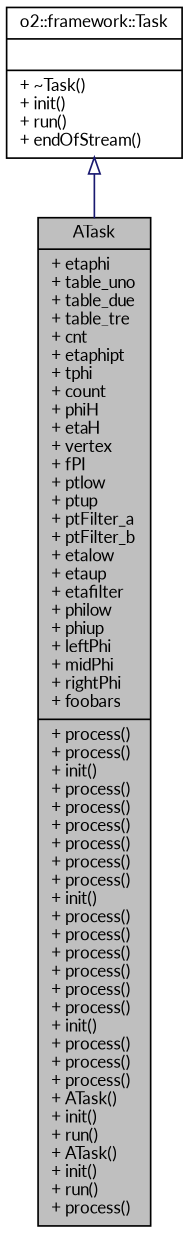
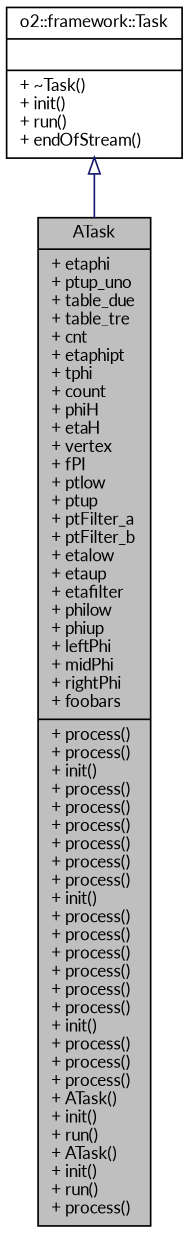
node "ATask": text "+ table_uno" -> "+ ptup_uno"
